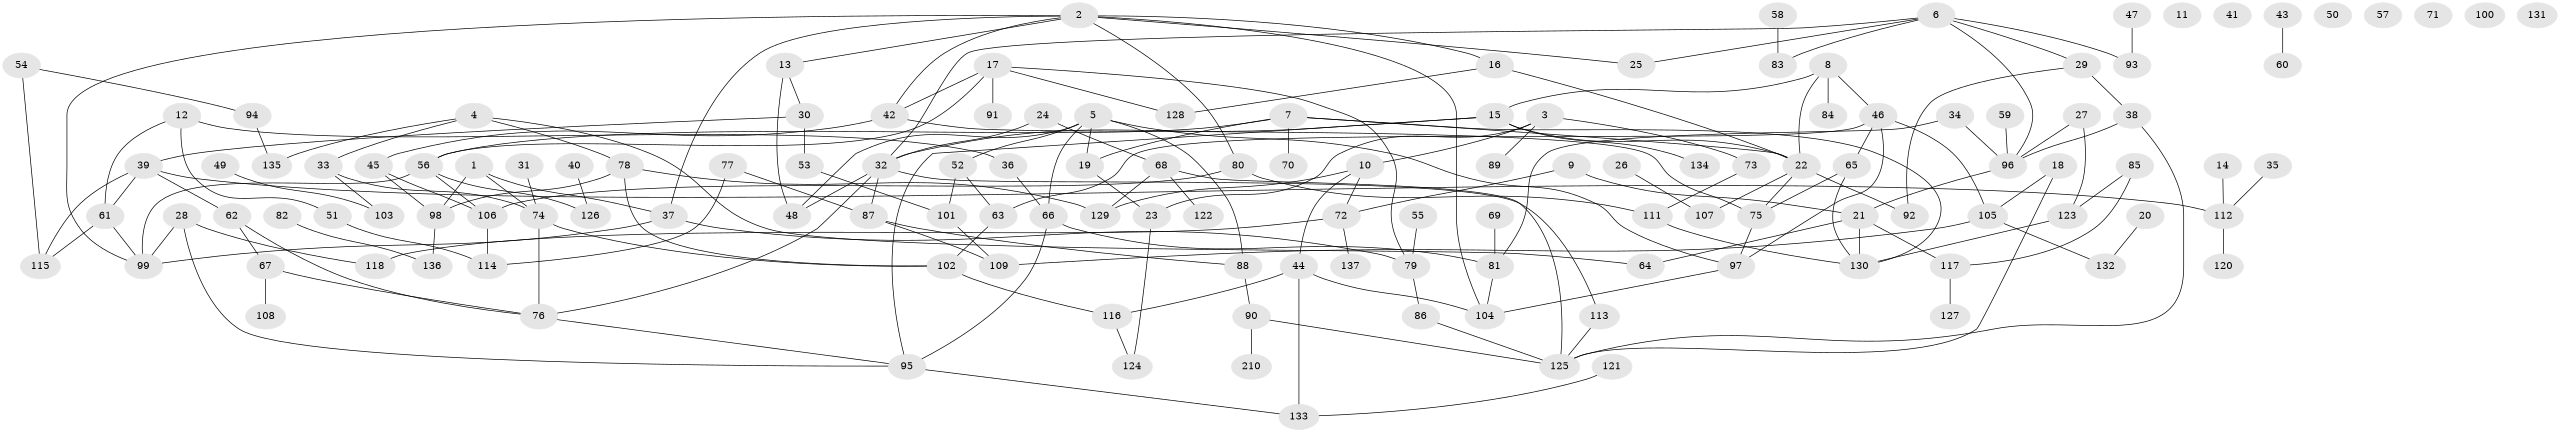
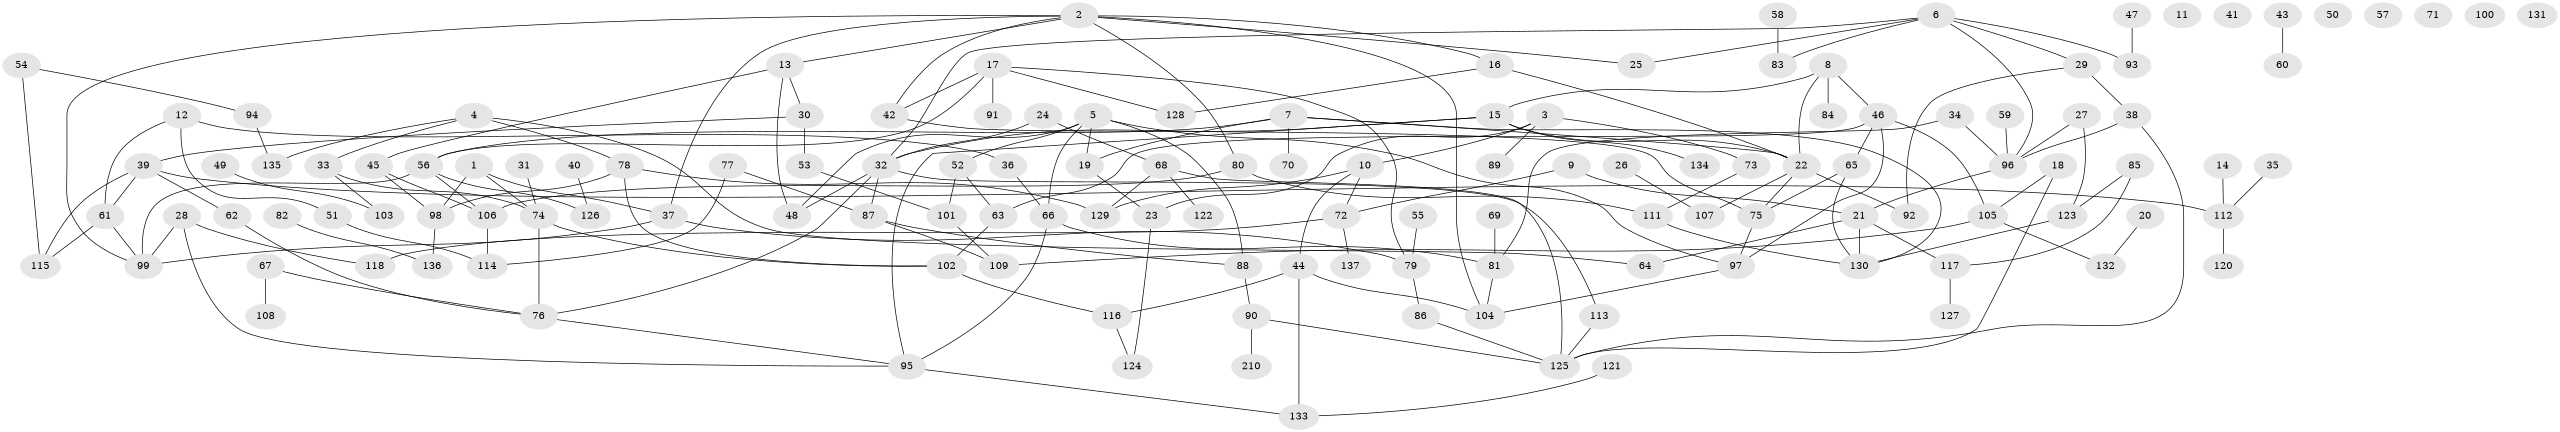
edge "42" -- "45": now "13" -- "45"
edge "62" -- "67": removed
